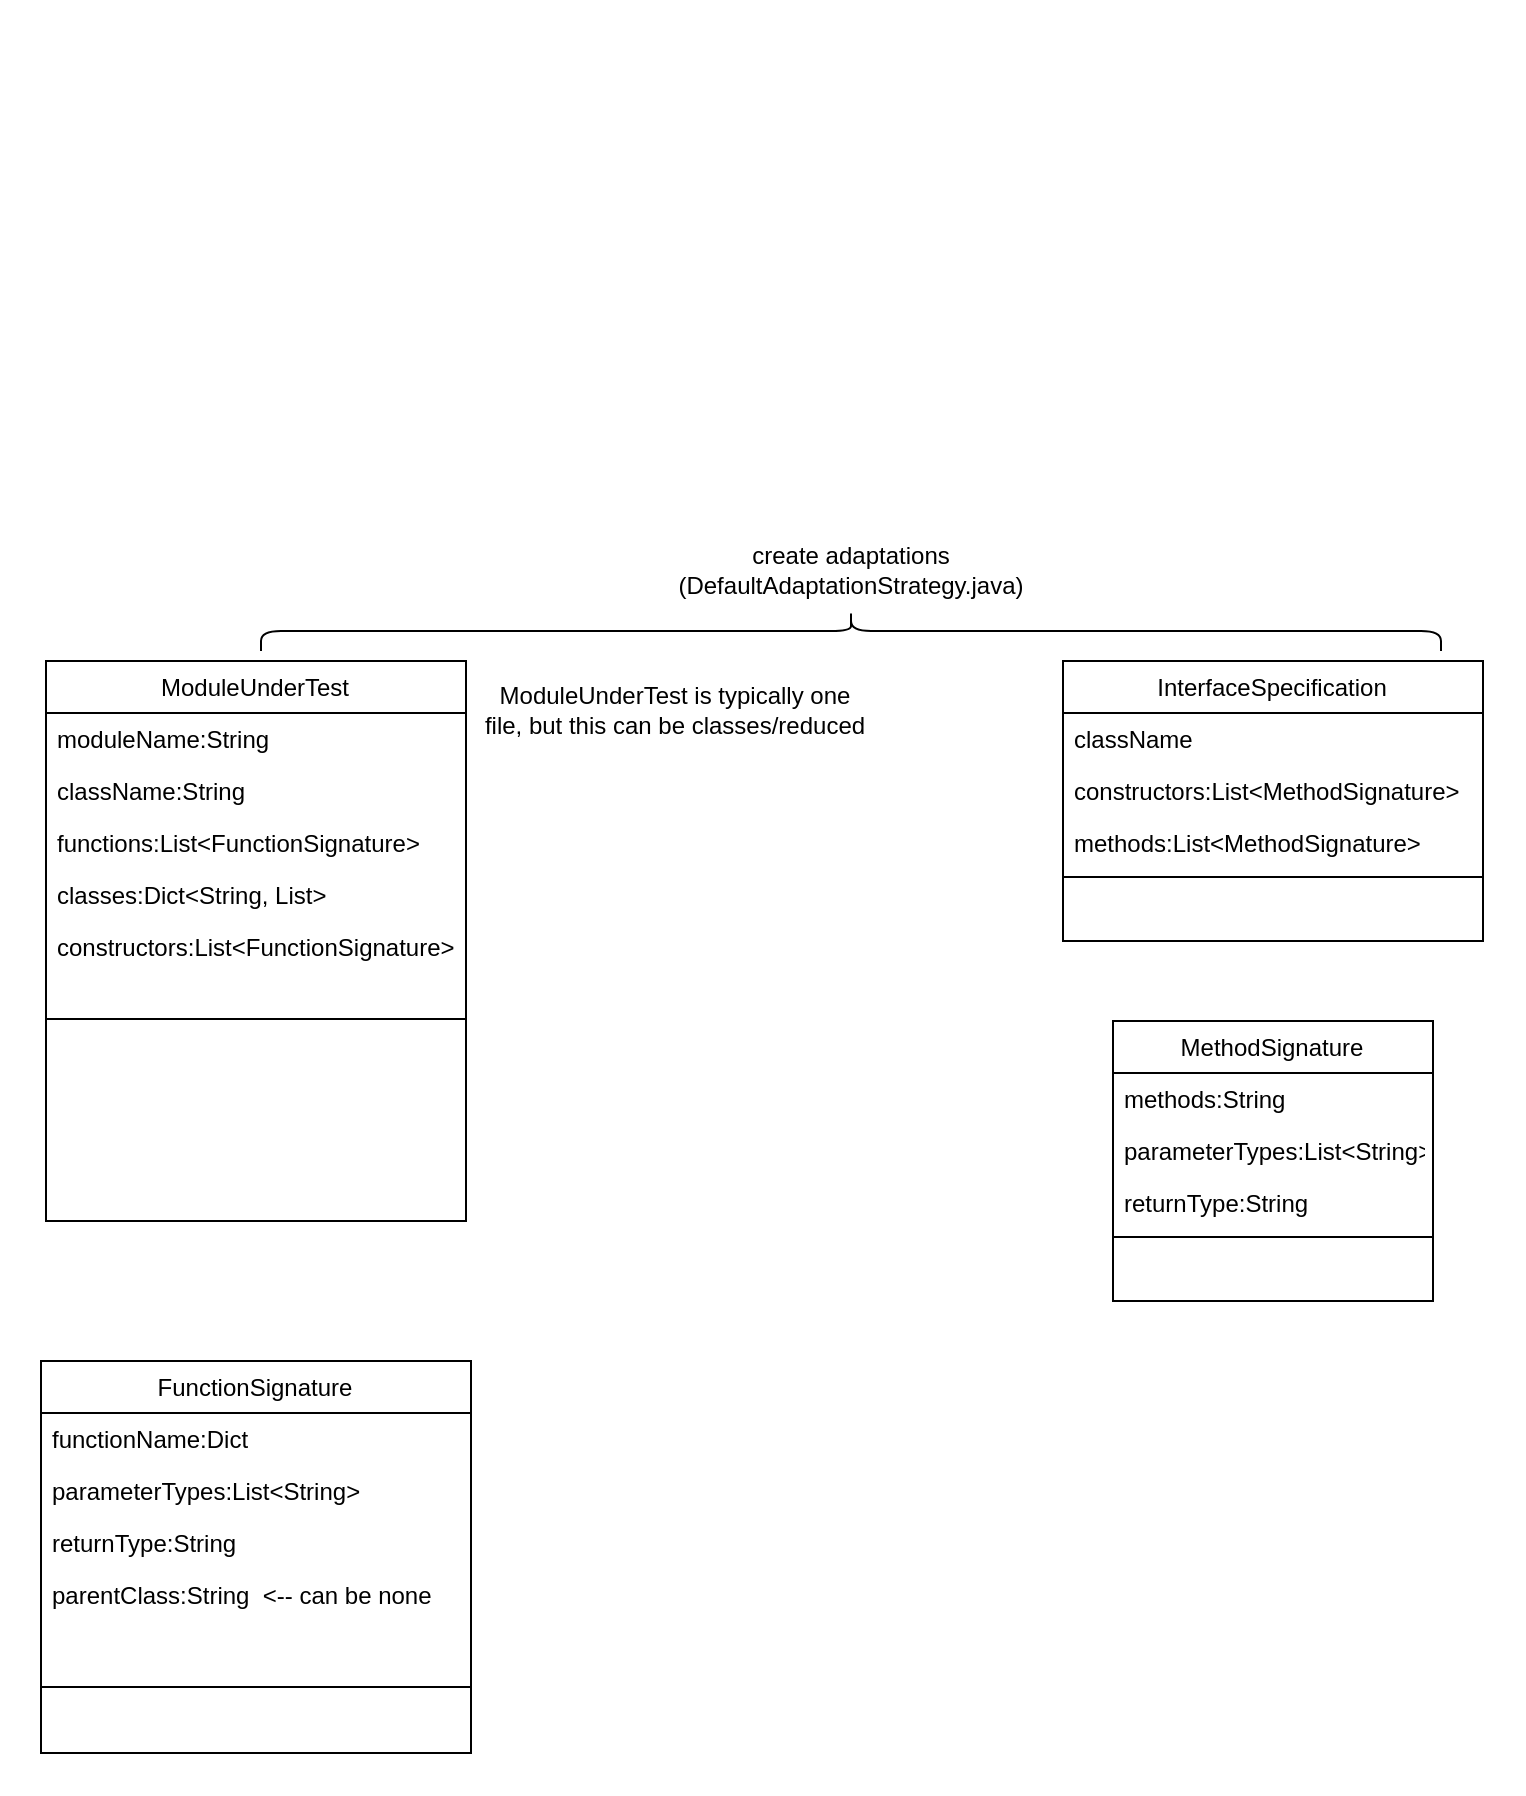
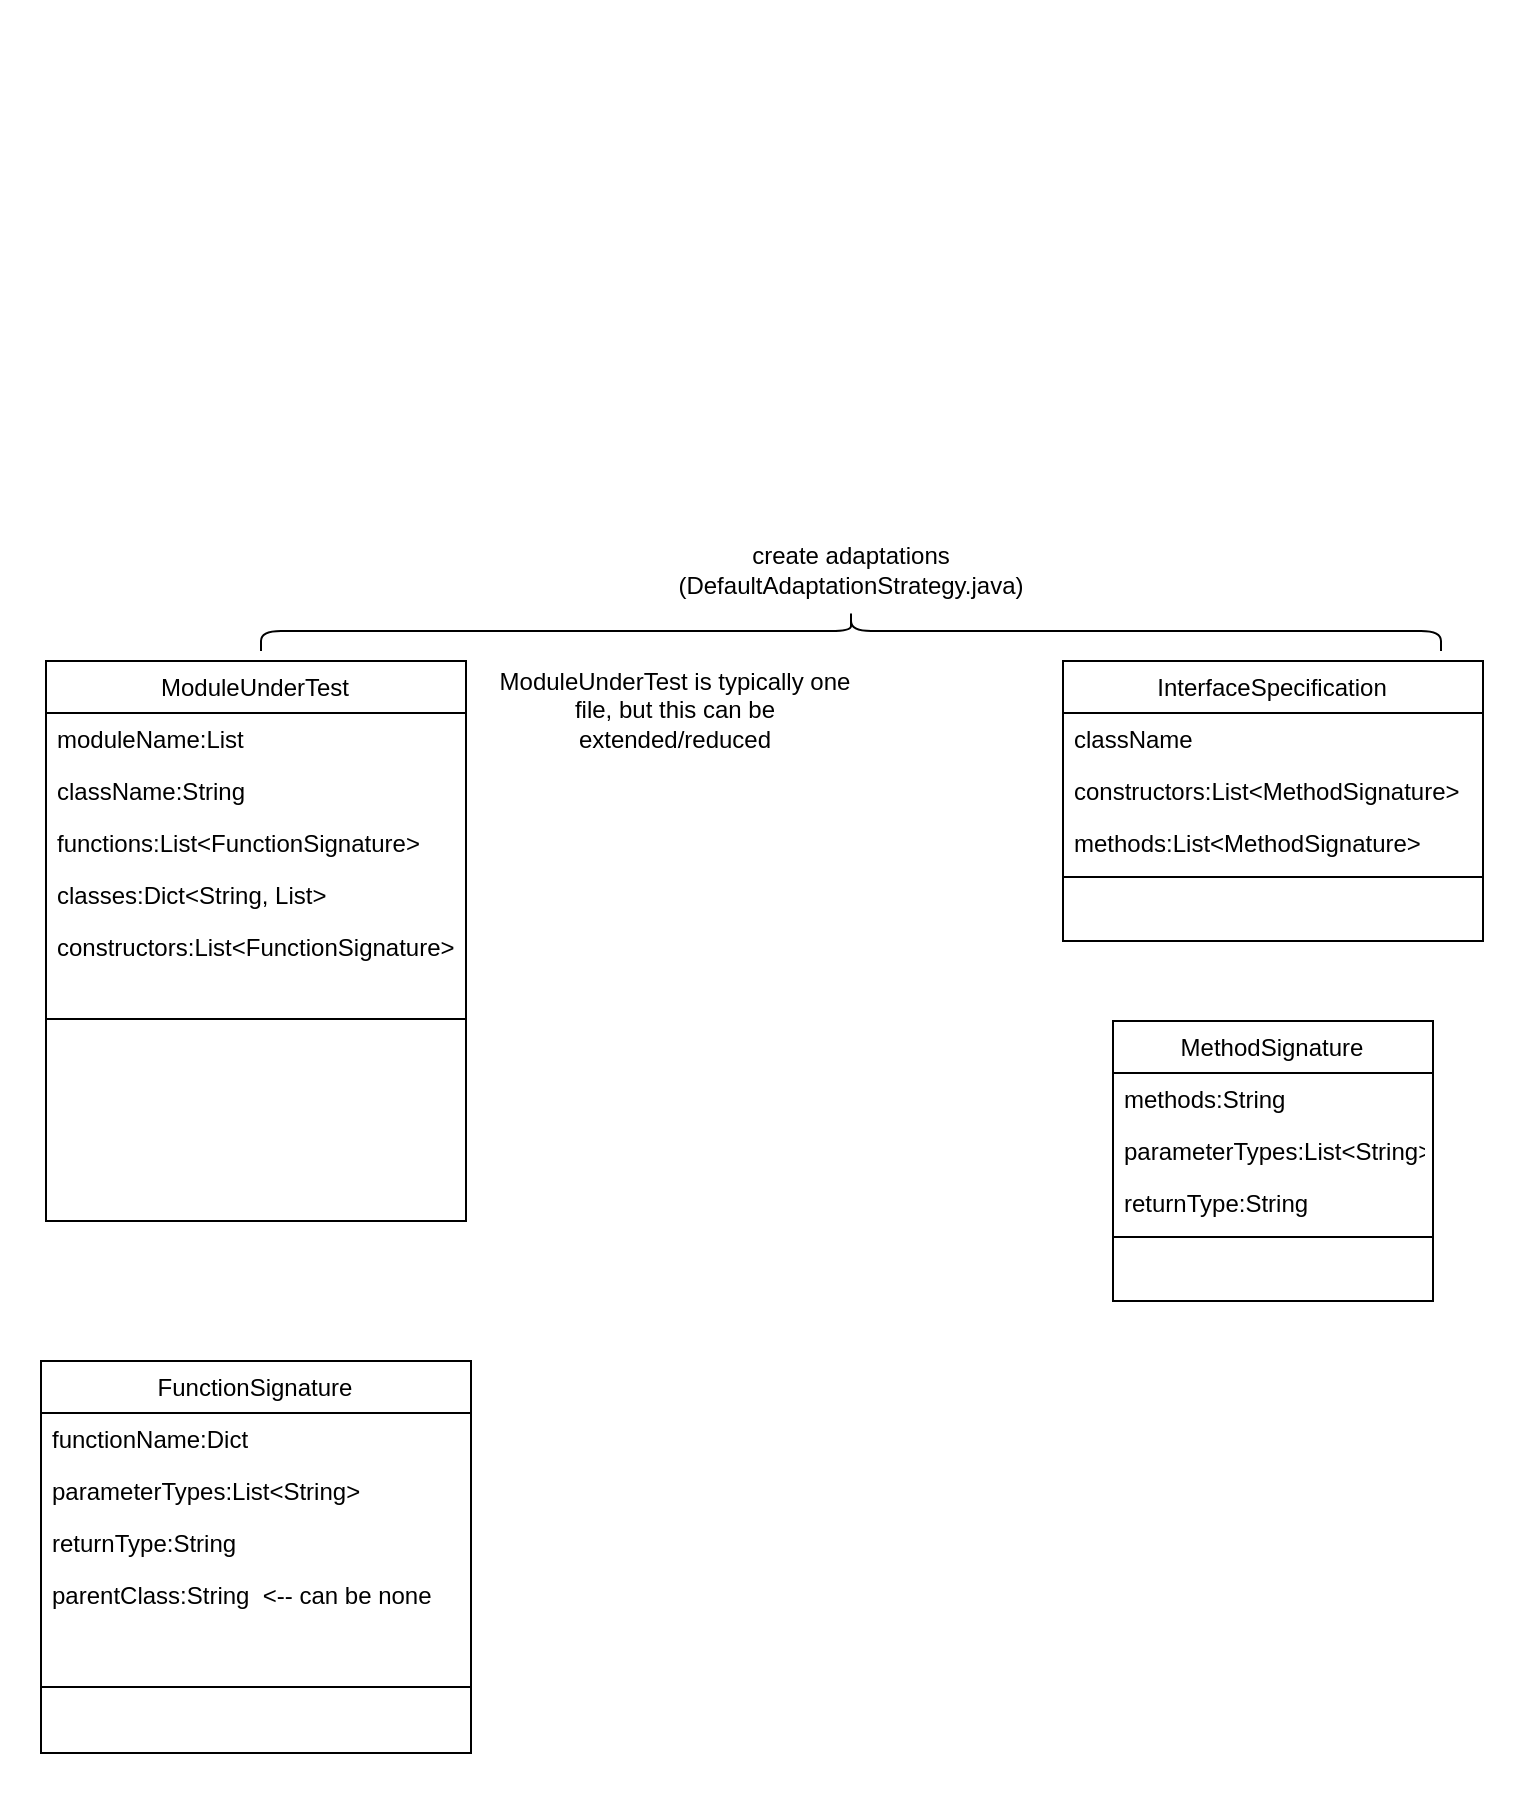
node "ModuleUnderTest is typically one file, but this can be classes/reduced": label "ModuleUnderTest is typically one file, but this can be classes/reduced" -> "ModuleUnderTest is typically one file, but this can be extended/reduced"
node "moduleName:String": label "moduleName:String" -> "moduleName:List"
